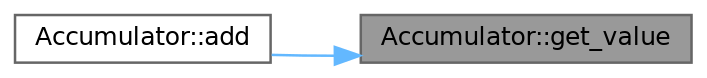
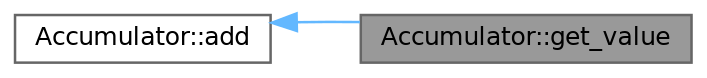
edge "Accumulator::add" -> "Accumulator::get_value": reversed
